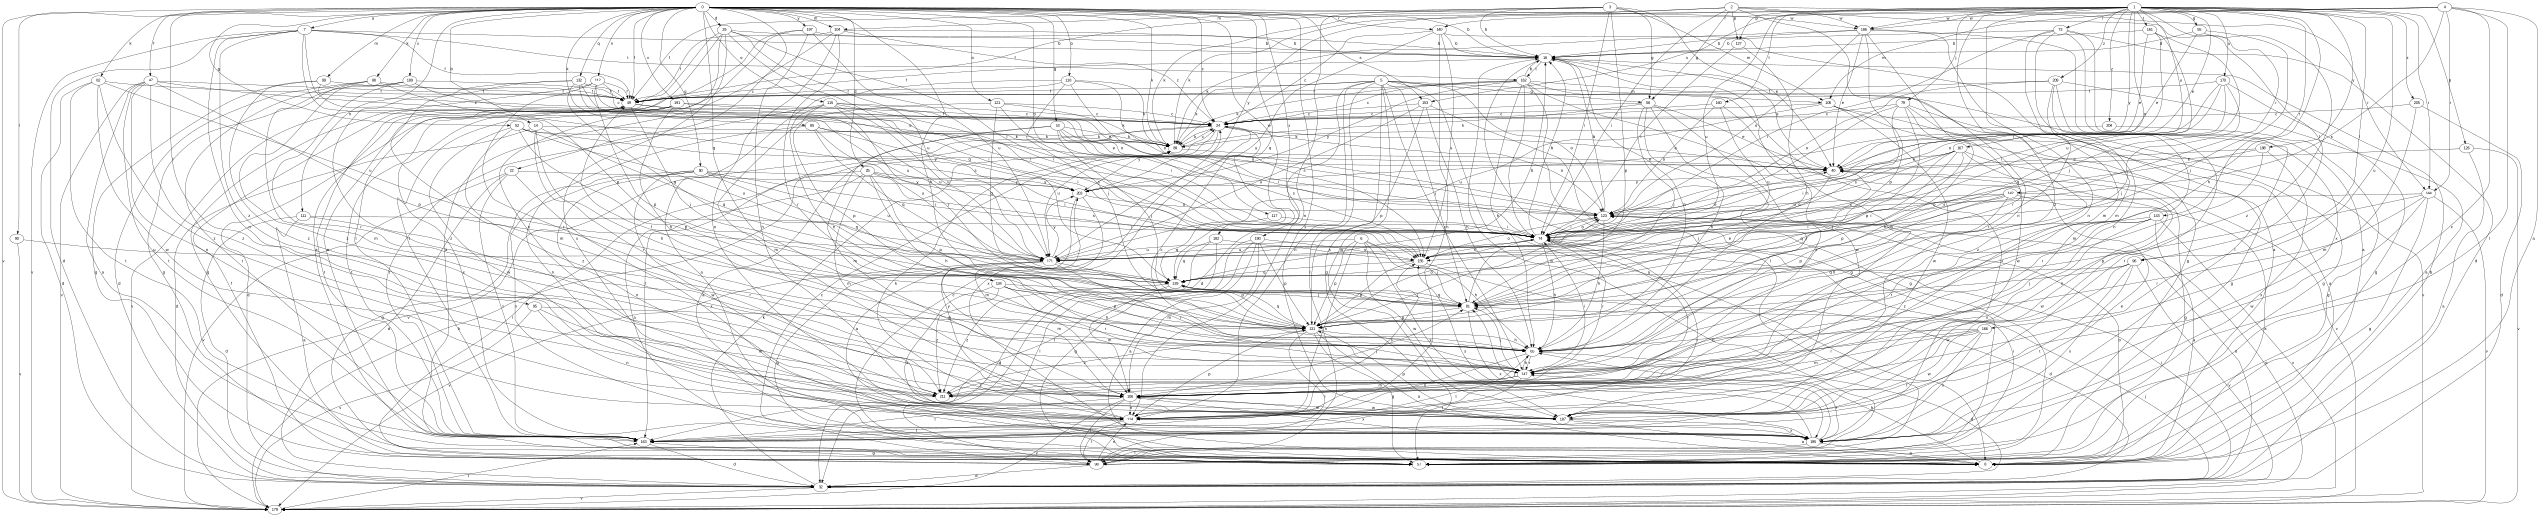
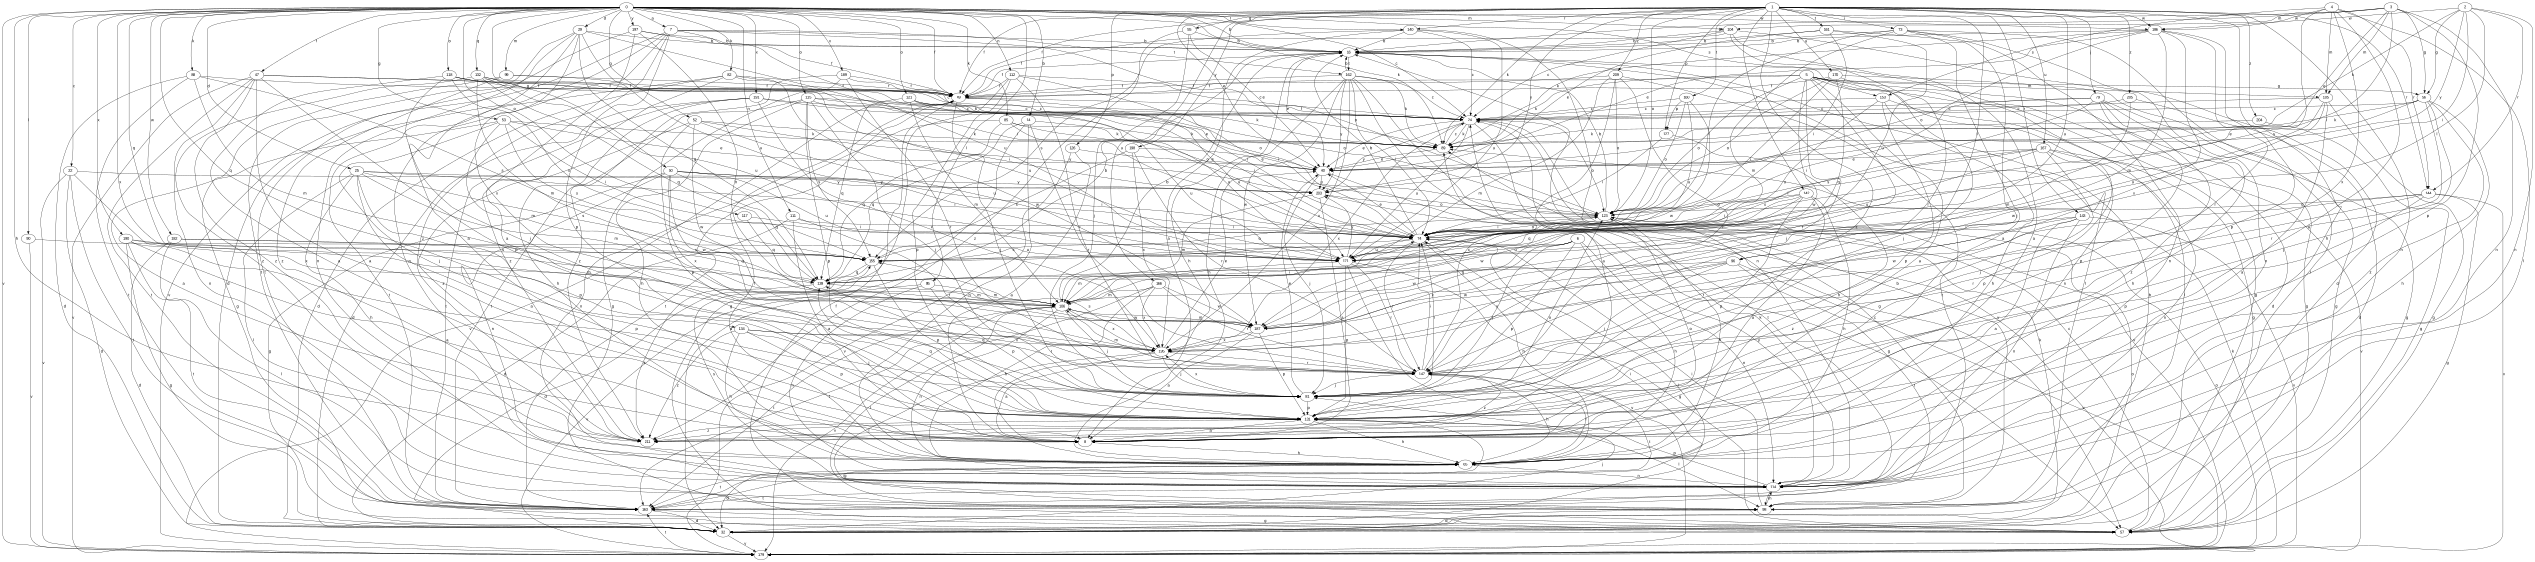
edge "2" -> "127": now "160" -> "127"
edge "139" -> "81": removed, label "j"
